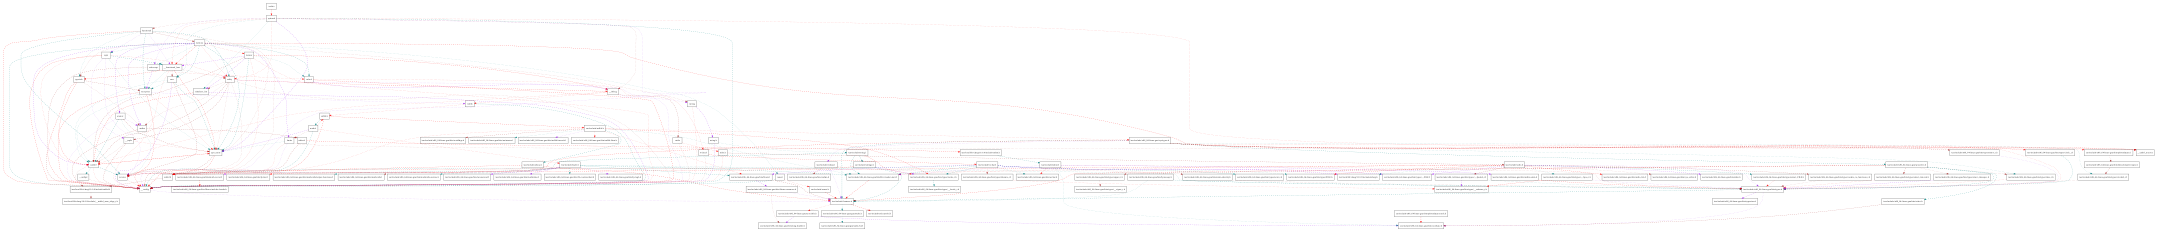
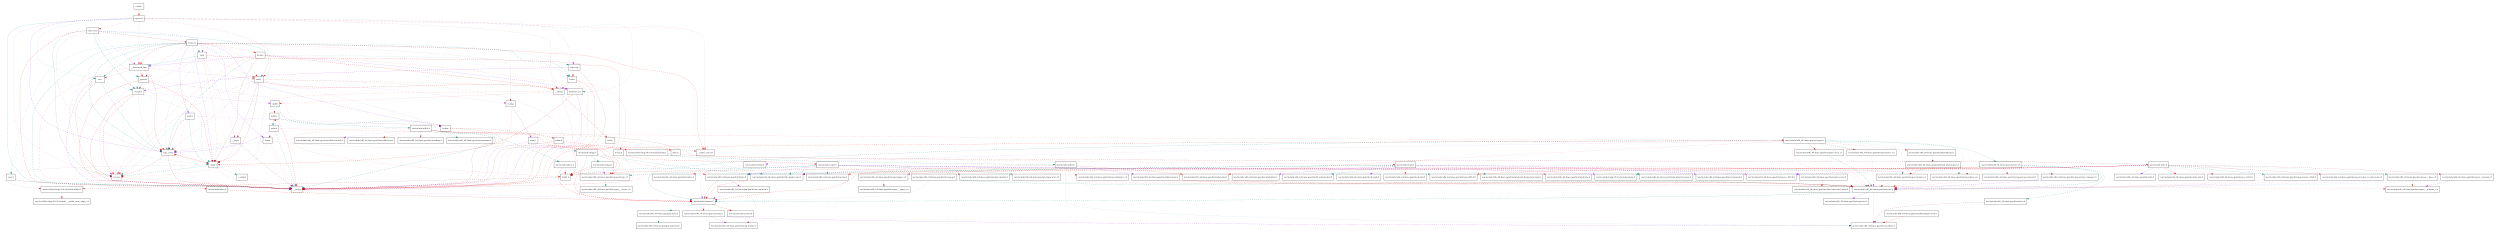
edge "stdlib.h" -> "/usr/include/stdlib.h": color red -> teal
node "/usr/include/x86_64-linux-gnu/bits/stdint-intn.h": added
edge "/usr/include/strings.h" -> "/usr/include/features.h": color teal -> red
